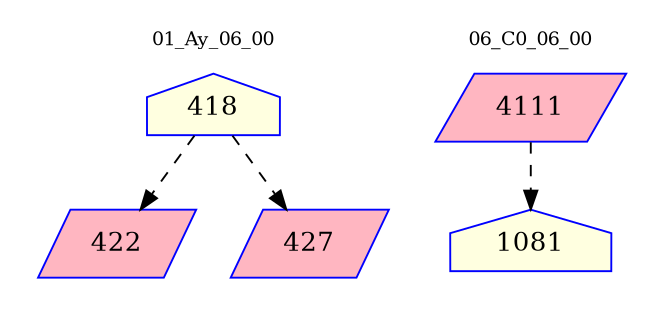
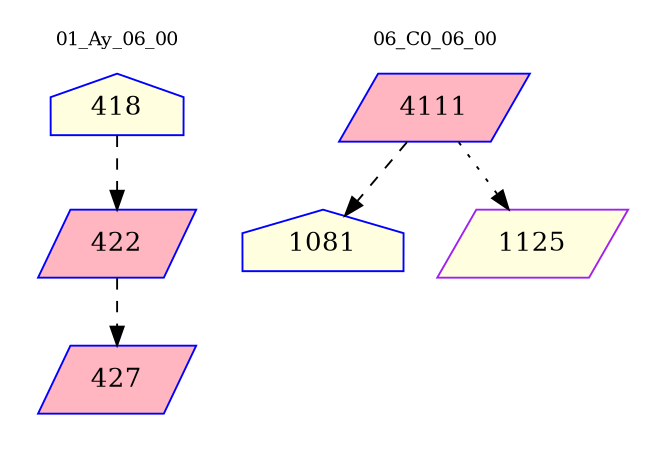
edge "418" -> "427": now "422" -> "427"
node "1125": added
